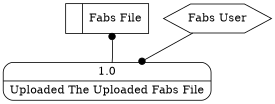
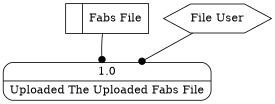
node "Fabs User": label "Fabs User" -> "File User"
edge "1.0" -> "Fabs File": reversed
